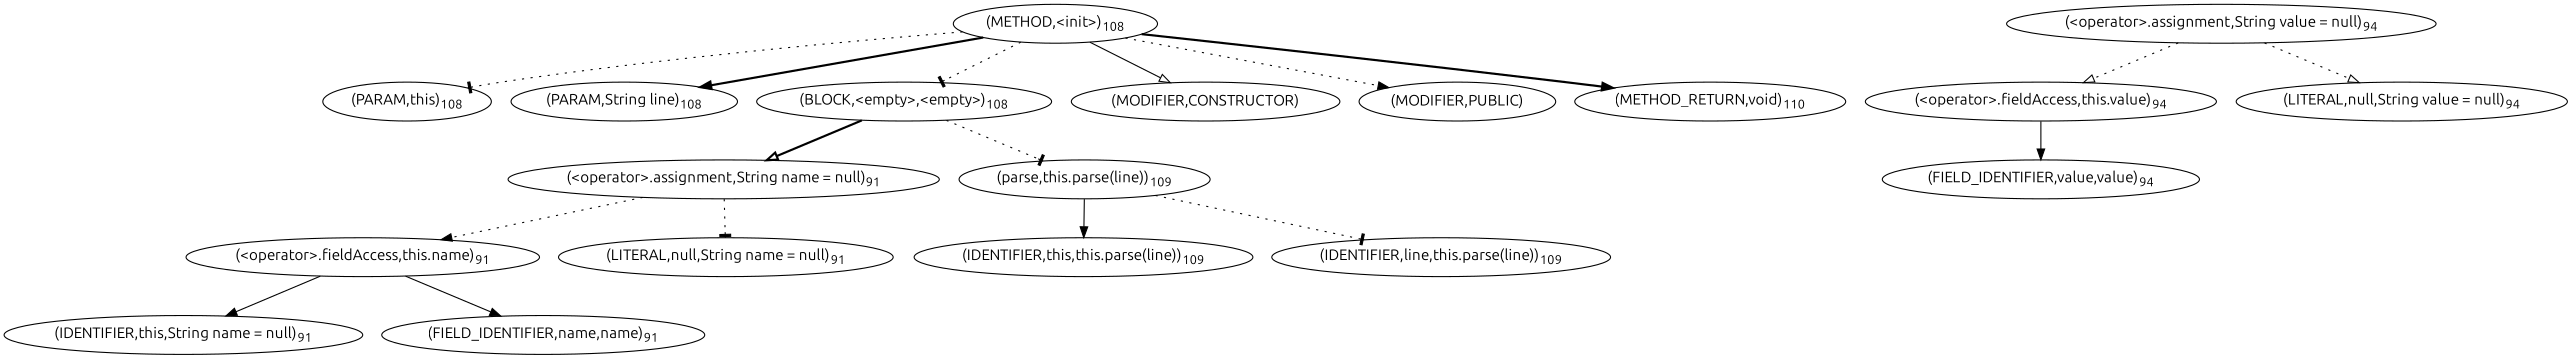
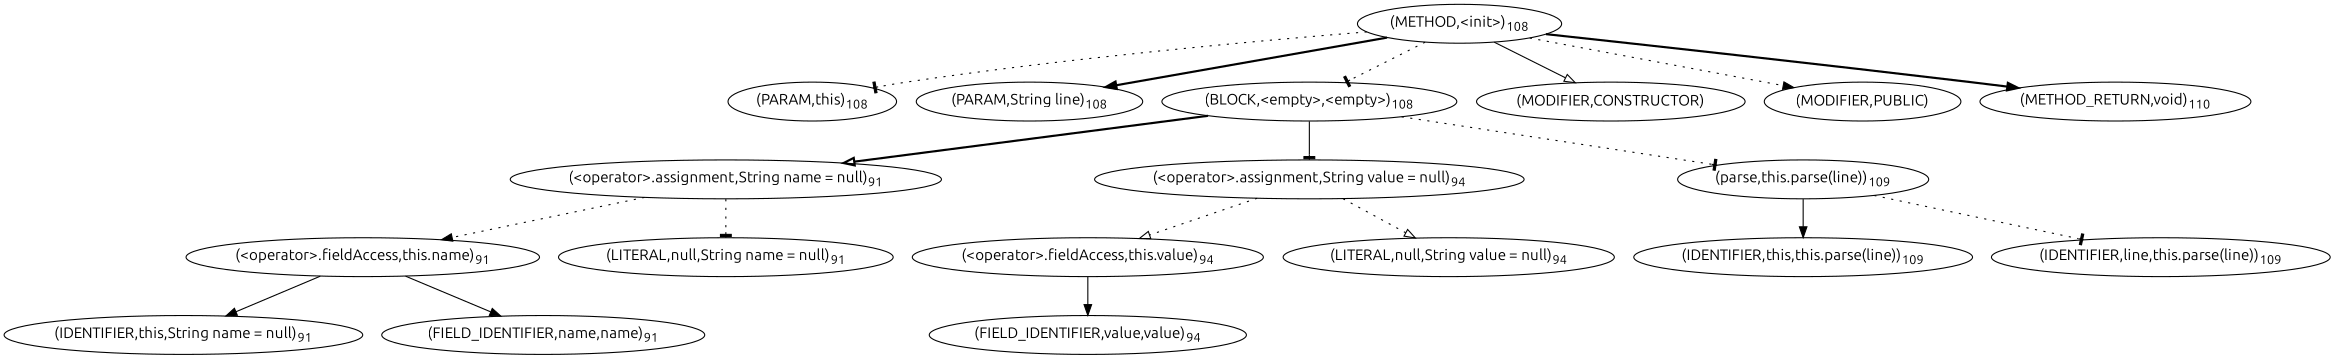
edge "(BLOCK,<empty>,<empty>)" -> "(<operator>.assignment,String value = null)": added
